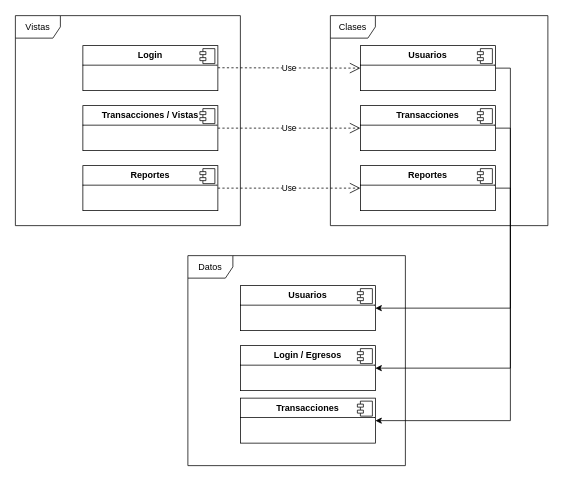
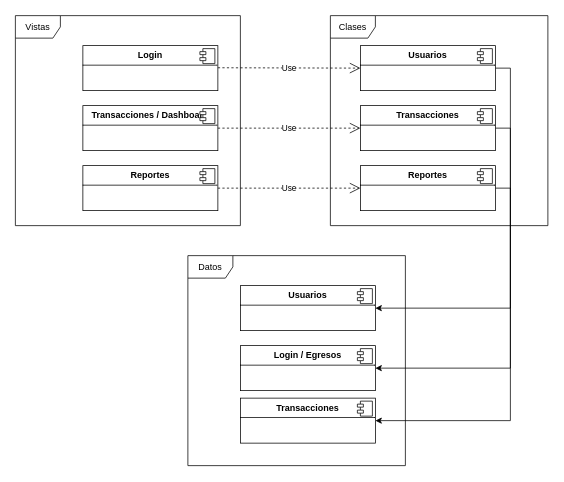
node "Transacciones / Vistas": label "Transacciones / Vistas" -> "Transacciones / Dashboard"
